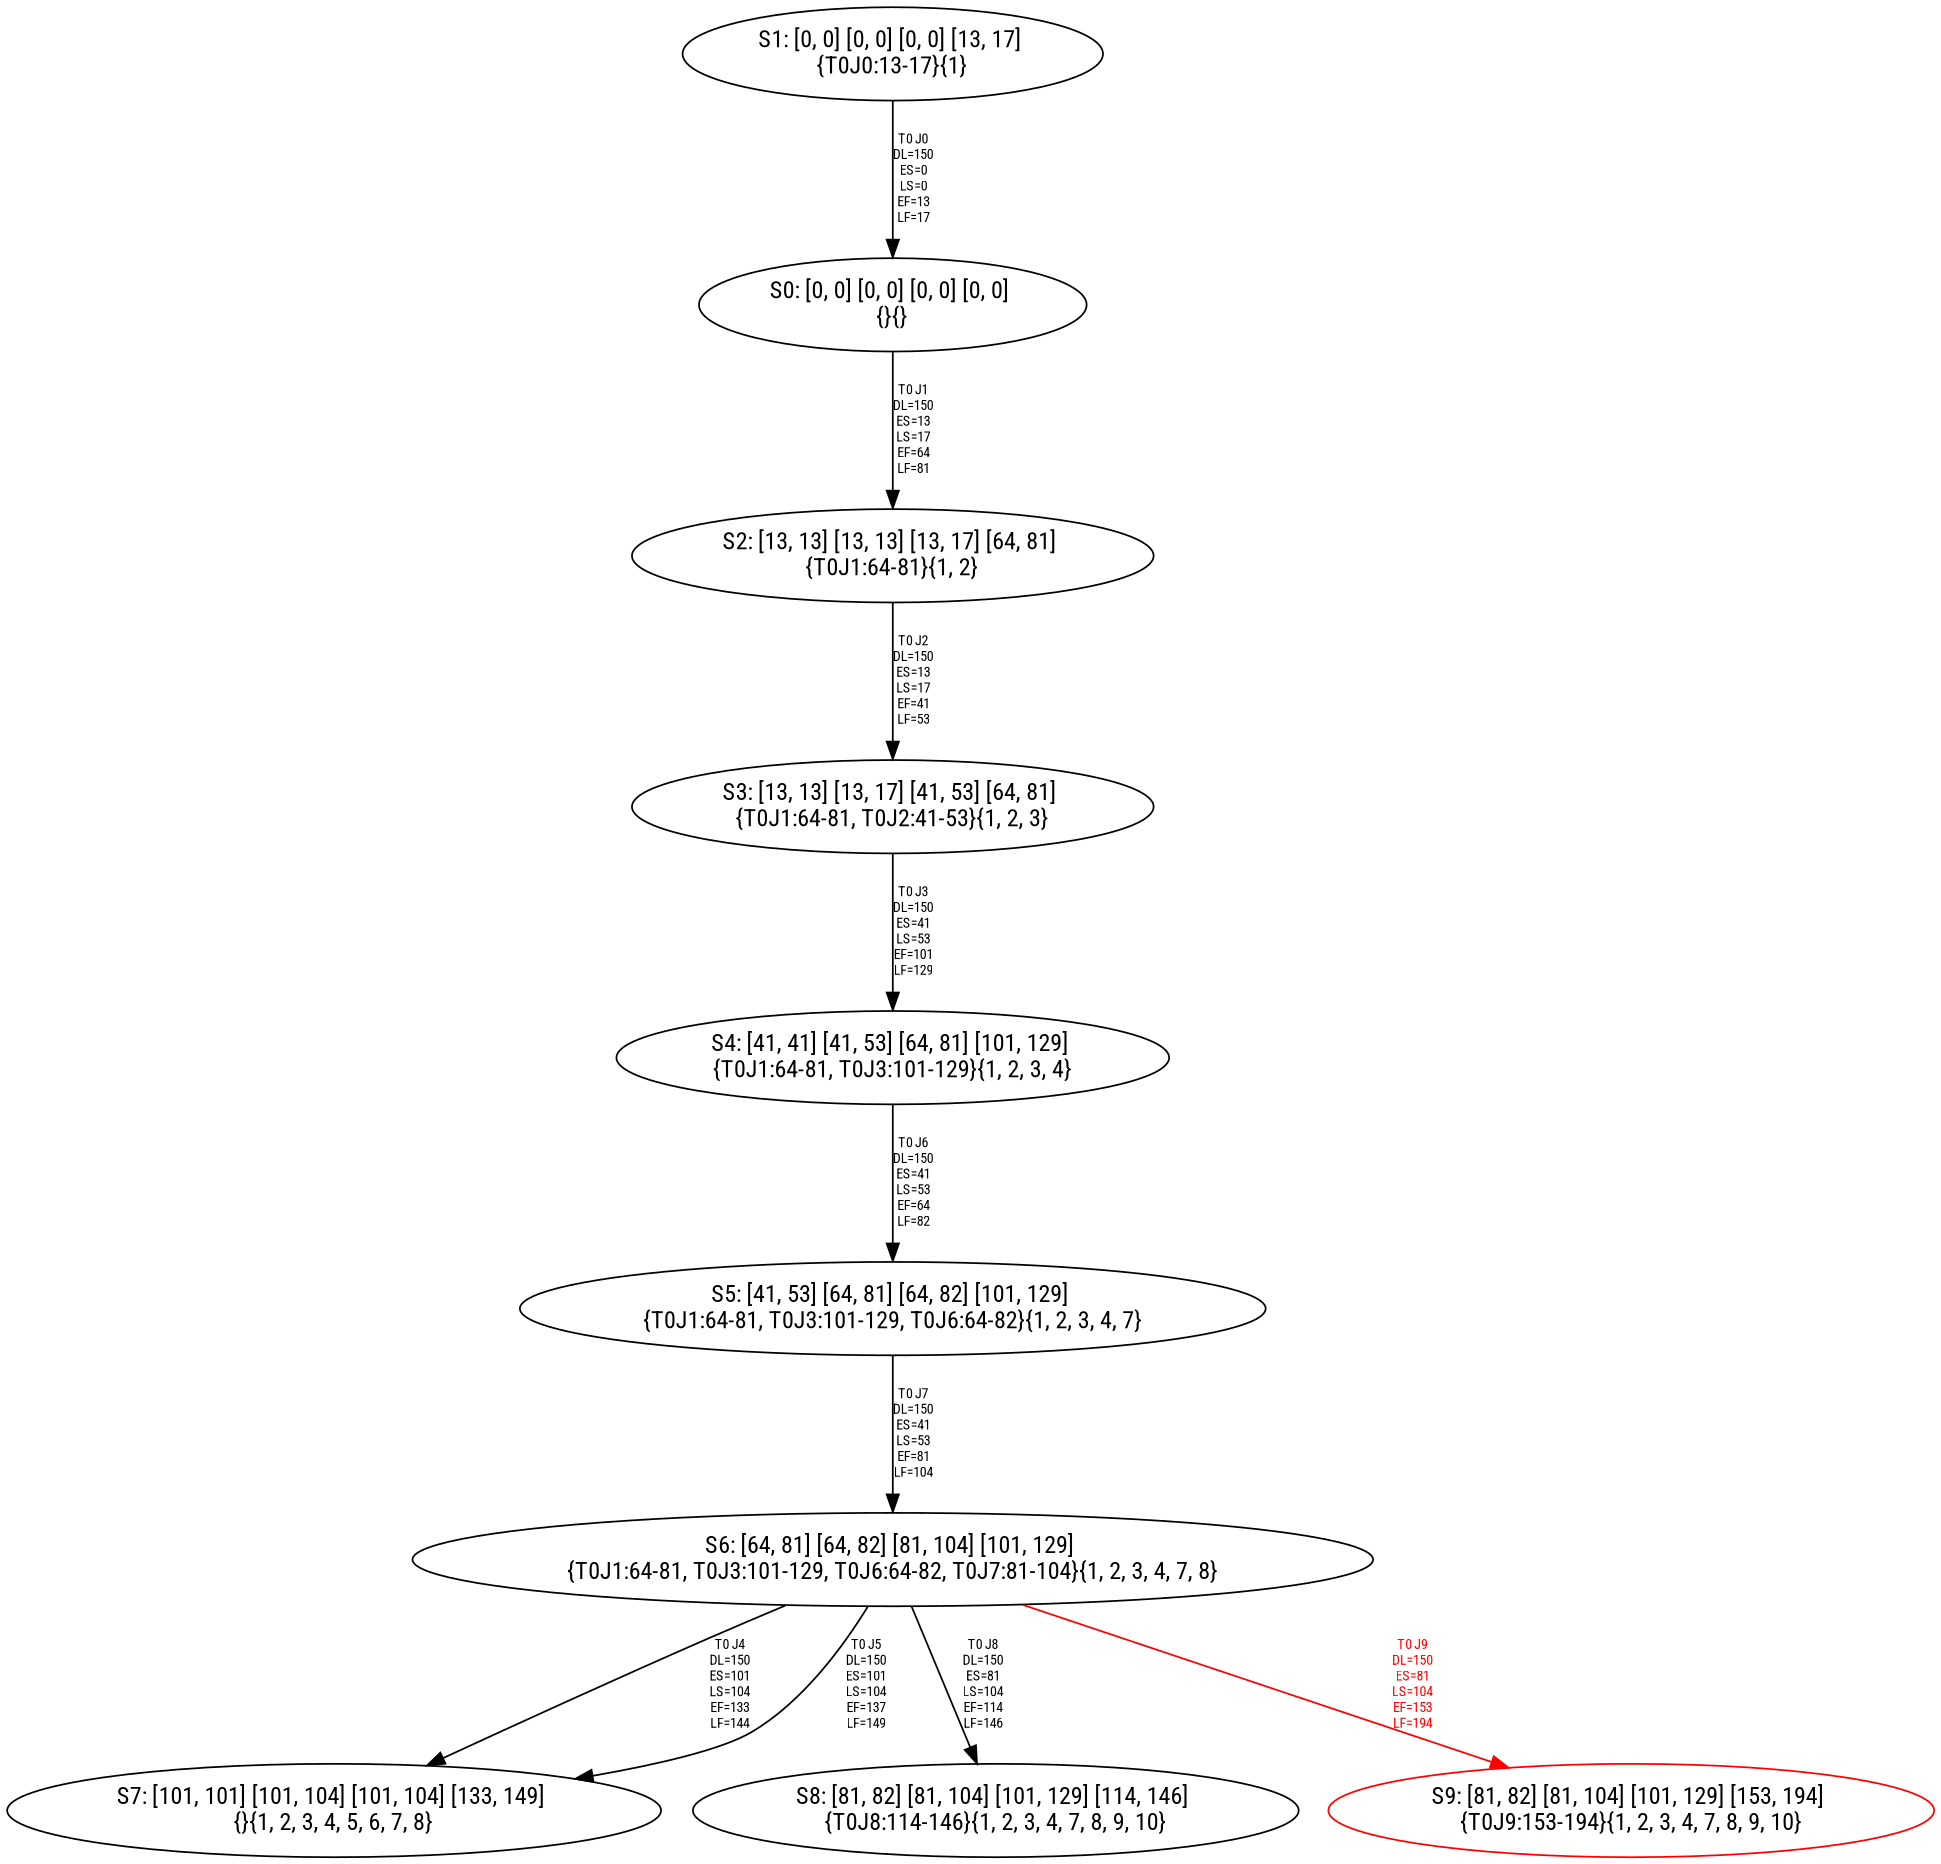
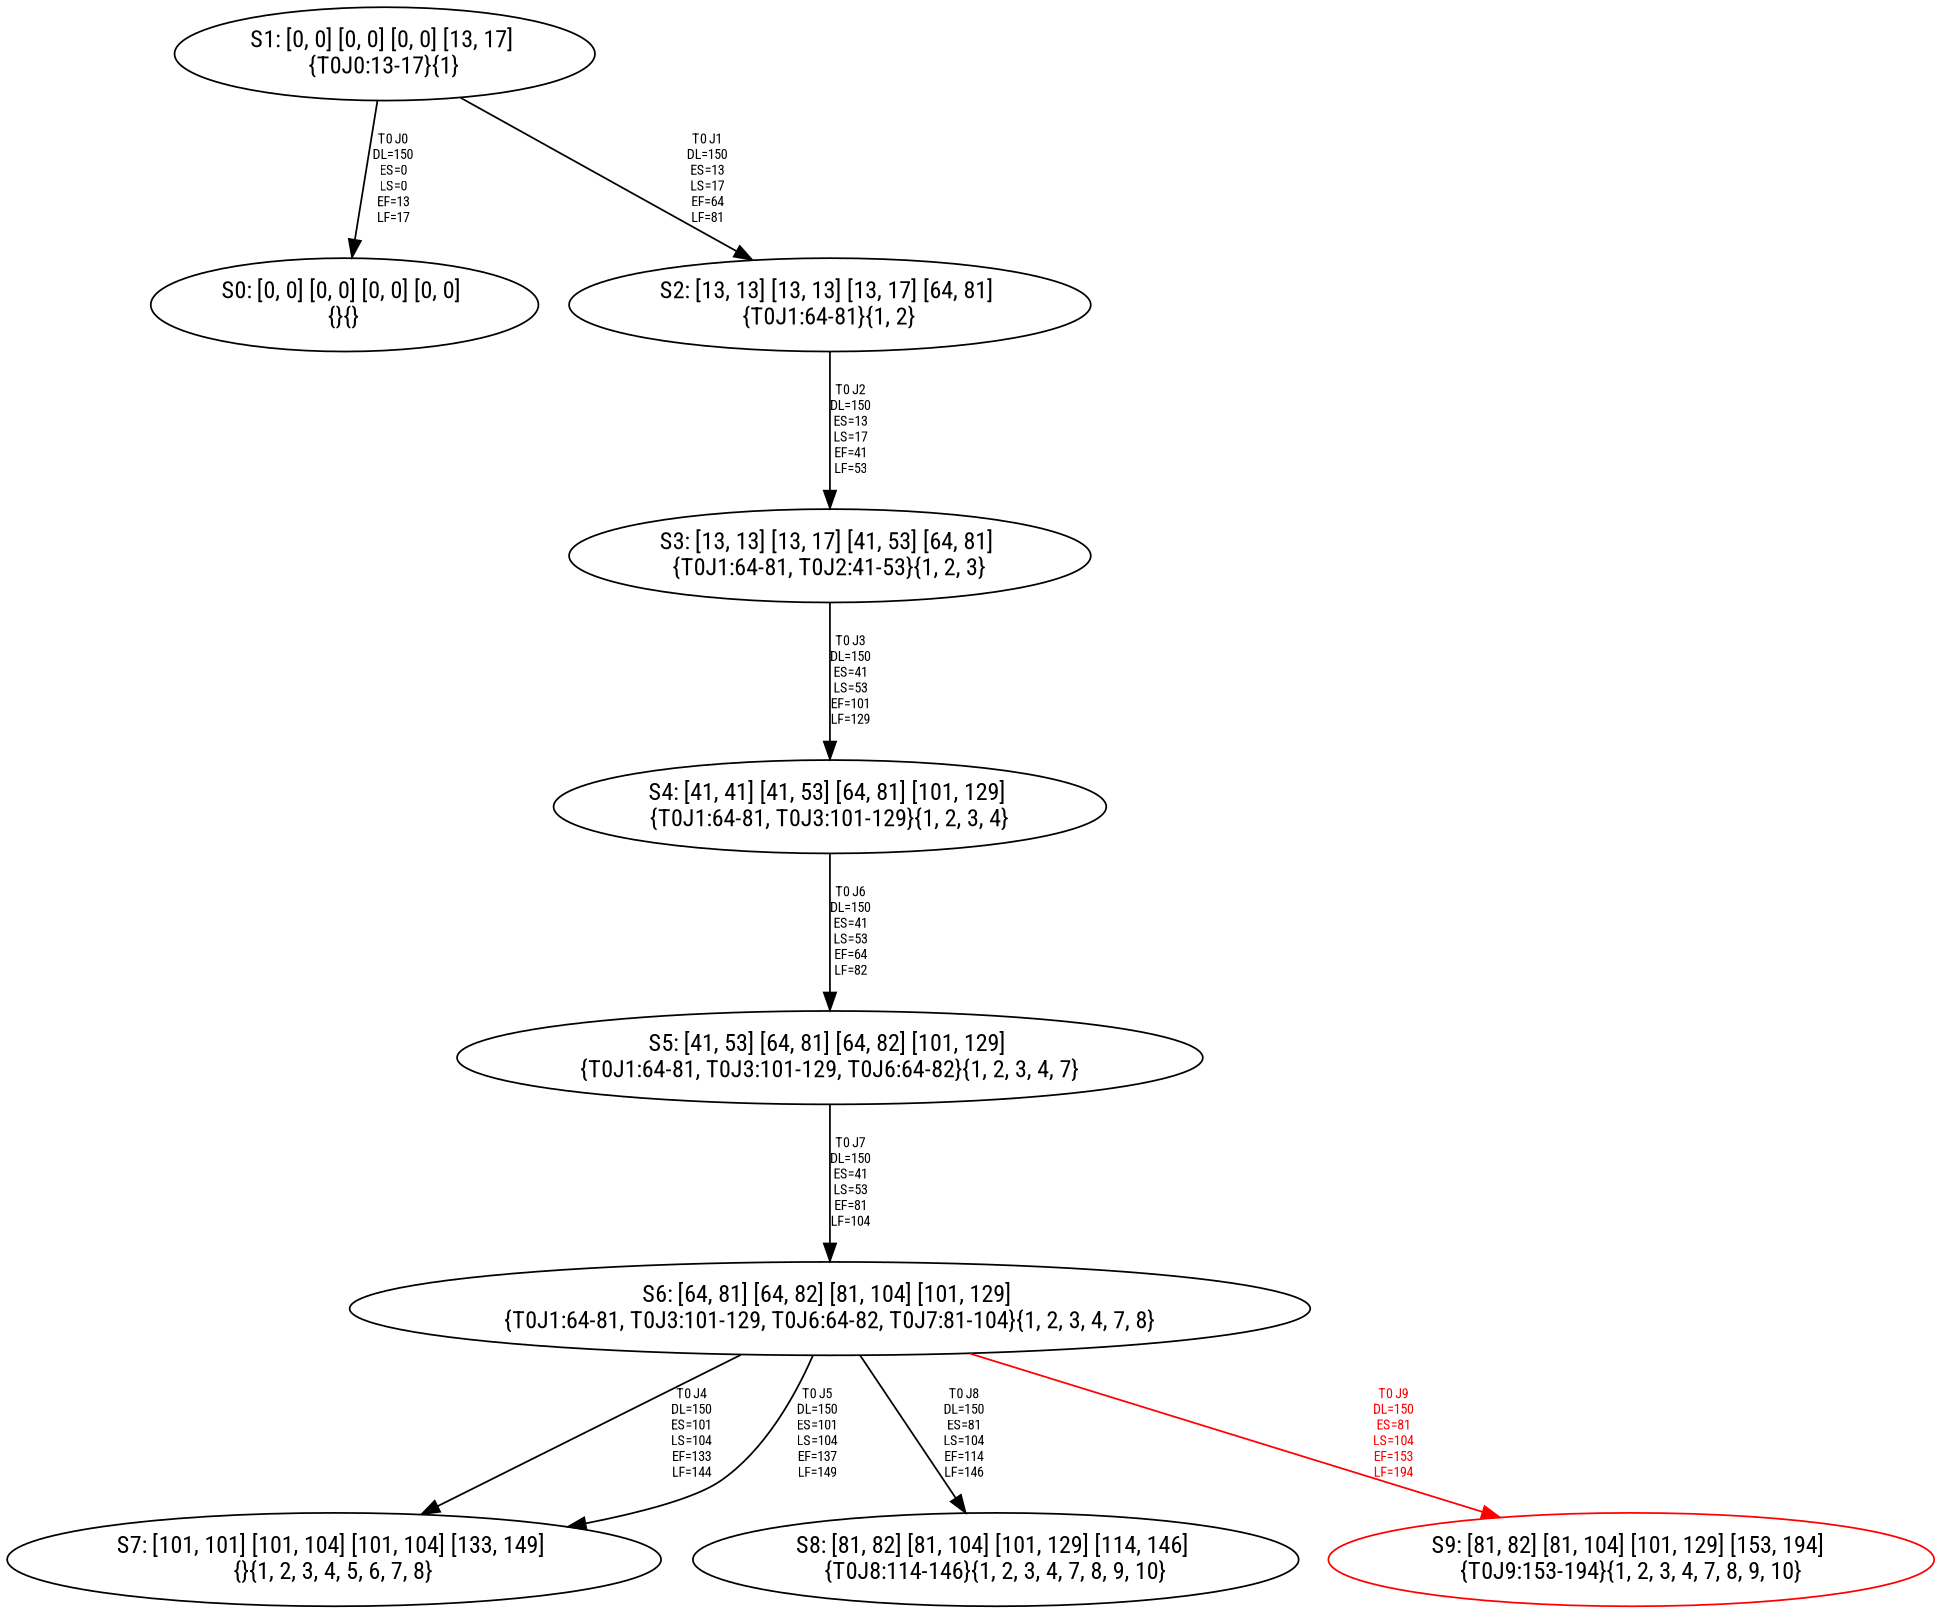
edge "S0: [0, 0] [0, 0] [0, 0] [0, 0] {}{}" -> "S2: [13, 13] [13, 13] [13, 17] [64, 81] {T0J1:64-81}{1, 2}": now "S1: [0, 0] [0, 0] [0, 0] [13, 17] {T0J0:13-17}{1}" -> "S2: [13, 13] [13, 13] [13, 17] [64, 81] {T0J1:64-81}{1, 2}"
